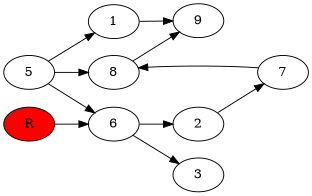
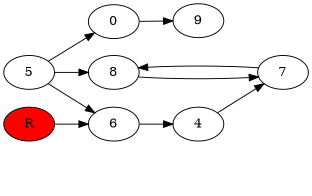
node "1": label "1" -> "0"
edge "8" -> "9": now "8" -> "7"
node "2": label "2" -> "4"
node "3": removed
